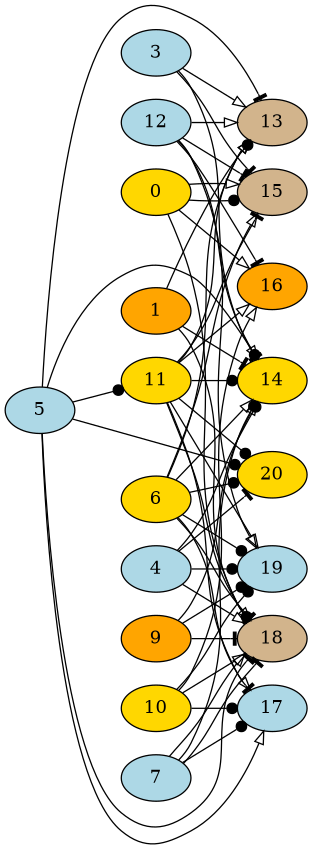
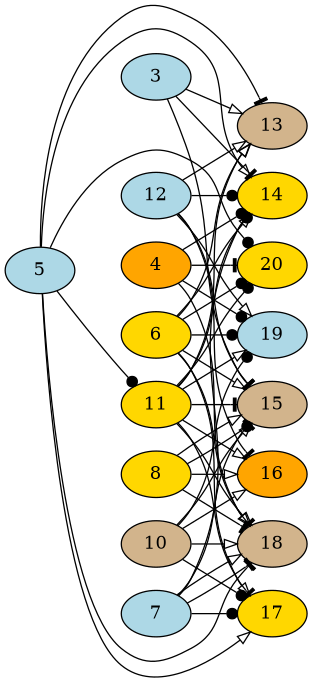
node "0": label "0" -> "8"
node "1": removed
edge "10" -> "15": added
edge "7" -> "15": added
node "4": fillcolor lightblue -> orange
node "9": removed
node "10": fillcolor gold -> tan
node "17": fillcolor lightblue -> gold
